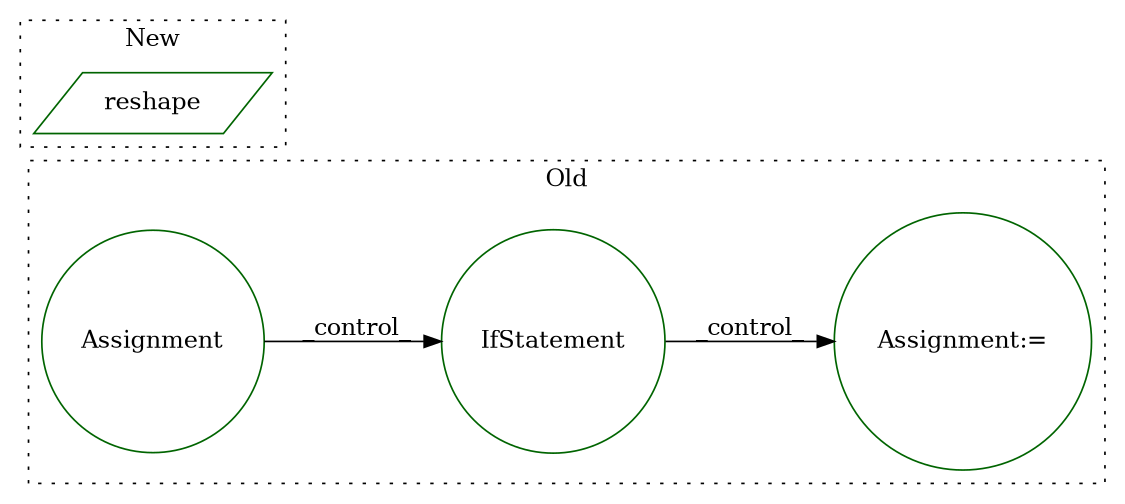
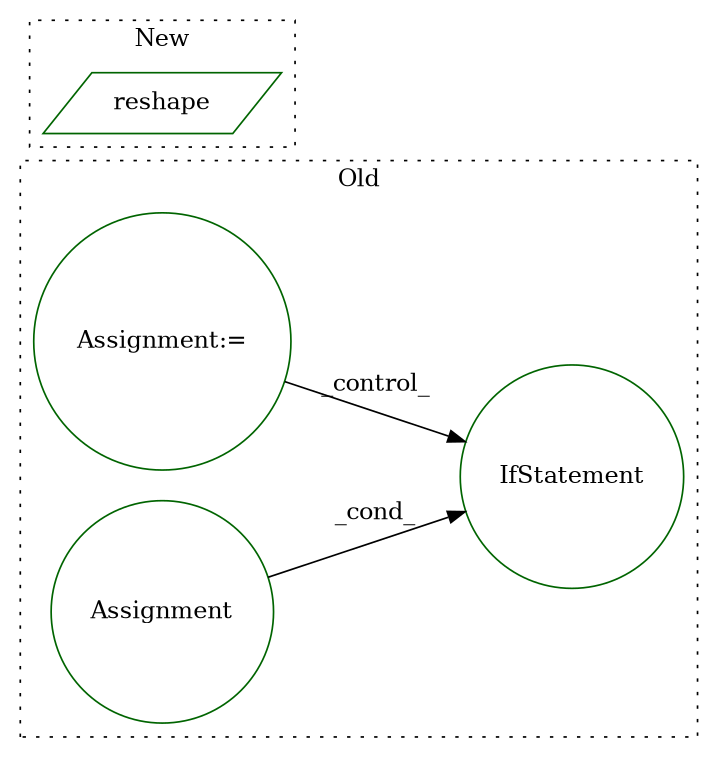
edge "Assignment" -> "IfStatement": label "_control_" -> "_cond_"
edge "IfStatement" -> "Assignment:=": reversed
